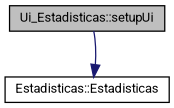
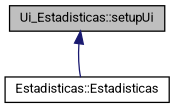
edge "Ui_Estadisticas::setupUi" -> "Estadisticas::Estadisticas": reversed
